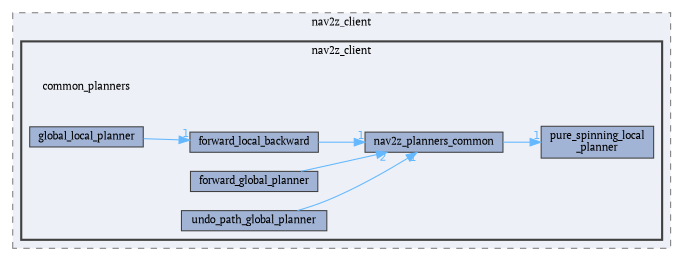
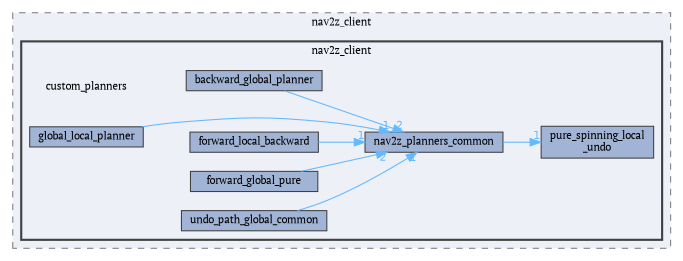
node "backward_global_planner": added
node "common_planners": label "common_planners" -> "custom_planners"
edge "global_local_planner" -> "forward_local_backward": now "global_local_planner" -> "nav2z_planners_common"
node "pure_spinning_local _planner": label "pure_spinning_local _planner" -> "pure_spinning_local _undo"
node "forward_global_planner": label "forward_global_planner" -> "forward_global_pure"
node "undo_path_global_planner": label "undo_path_global_planner" -> "undo_path_global_common"
